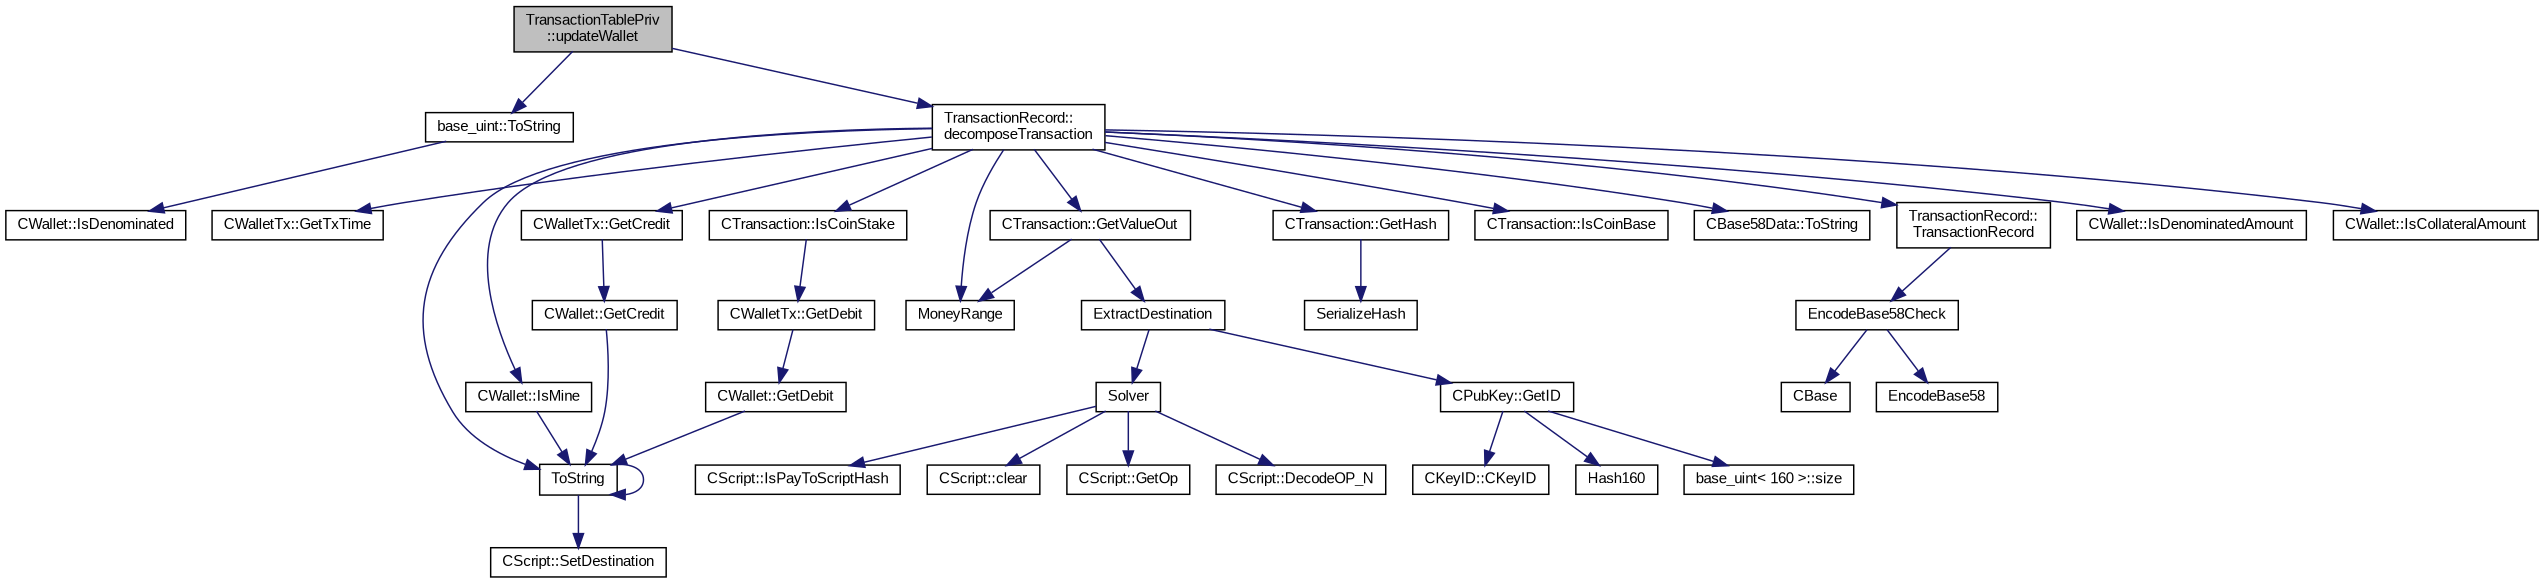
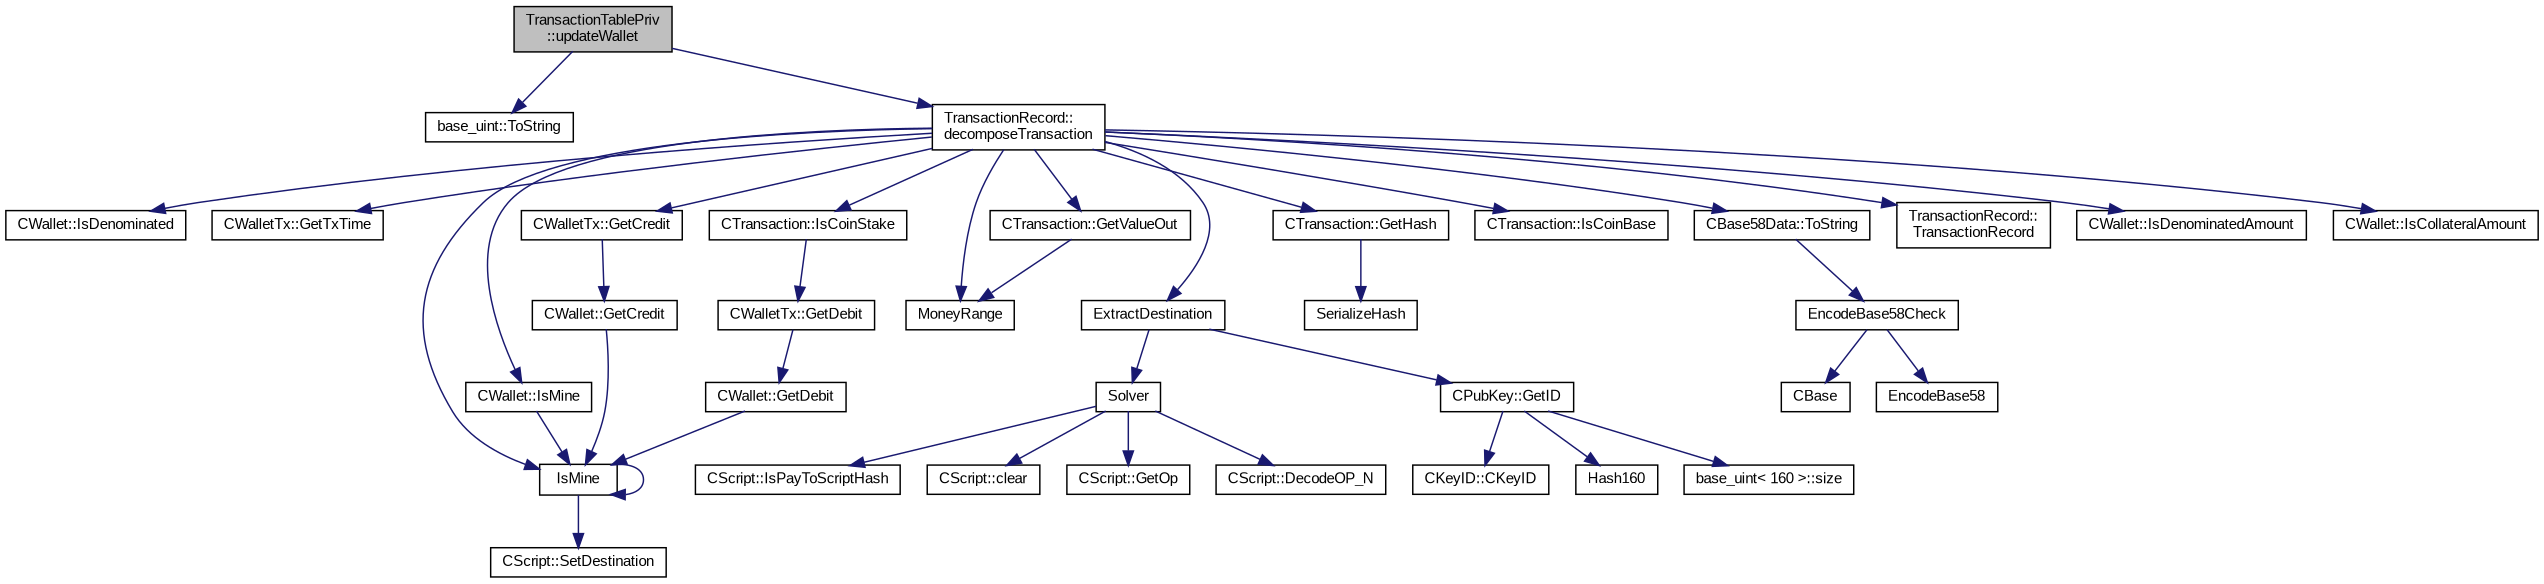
edge "base_uint::ToString" -> "CWallet::IsDenominated": now "TransactionRecord:: decomposeTransaction" -> "CWallet::IsDenominated"
edge "CTransaction::GetValueOut" -> "ExtractDestination": now "TransactionRecord:: decomposeTransaction" -> "ExtractDestination"
edge "TransactionRecord:: TransactionRecord" -> "EncodeBase58Check": now "CBase58Data::ToString" -> "EncodeBase58Check"
node "ToString": label "ToString" -> "IsMine"
